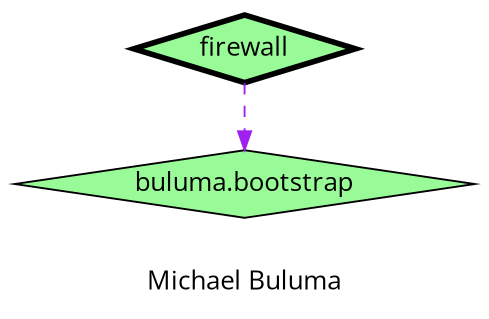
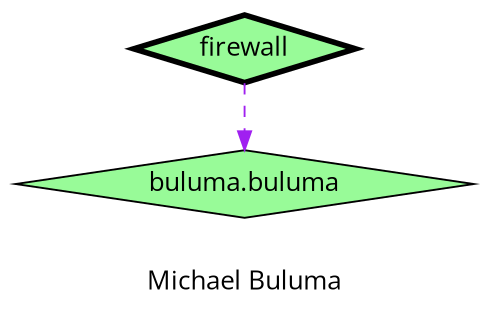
node "buluma.bootstrap": label "buluma.bootstrap" -> "buluma.buluma"
